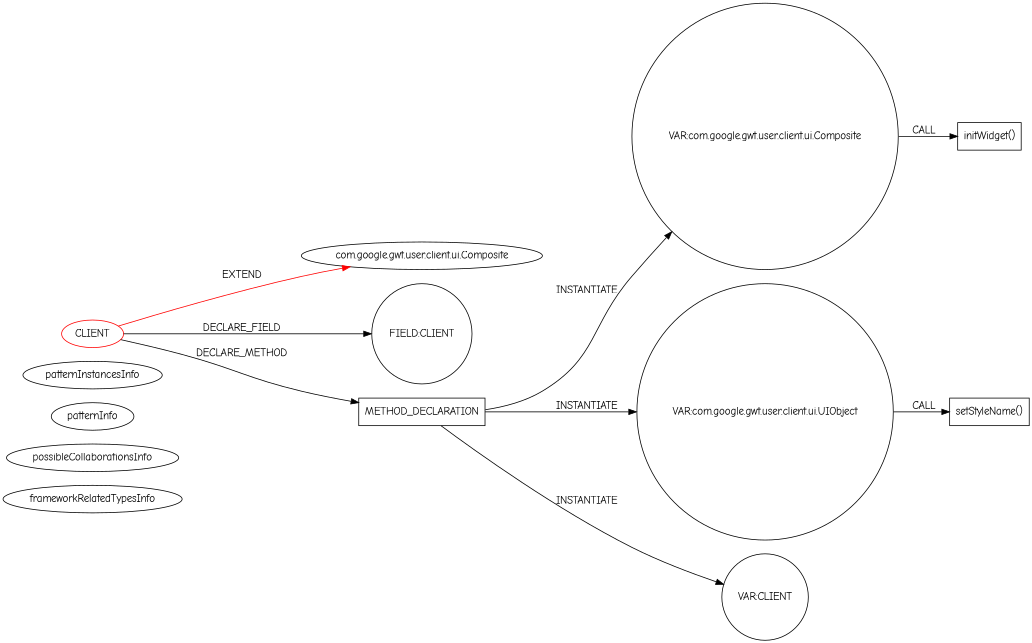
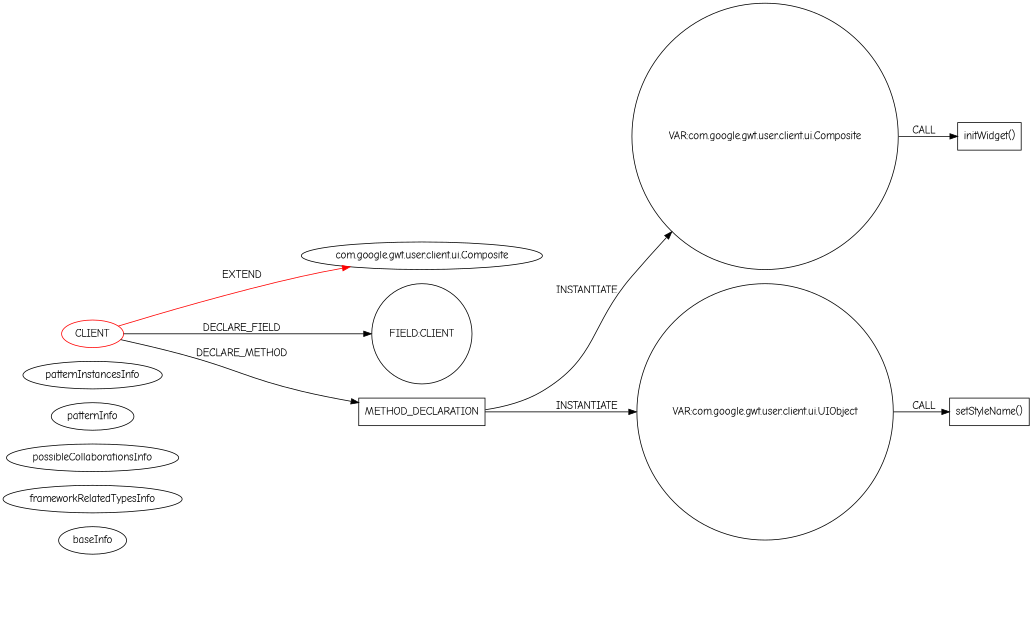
node "baseInfo": added
node "VAR:CLIENT": removed
